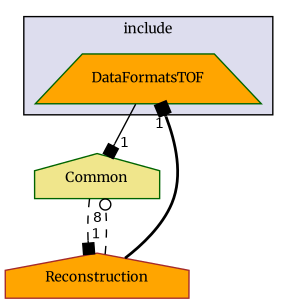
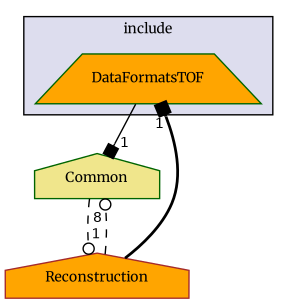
edge "Common" -> "Reconstruction": arrowhead box -> odot
